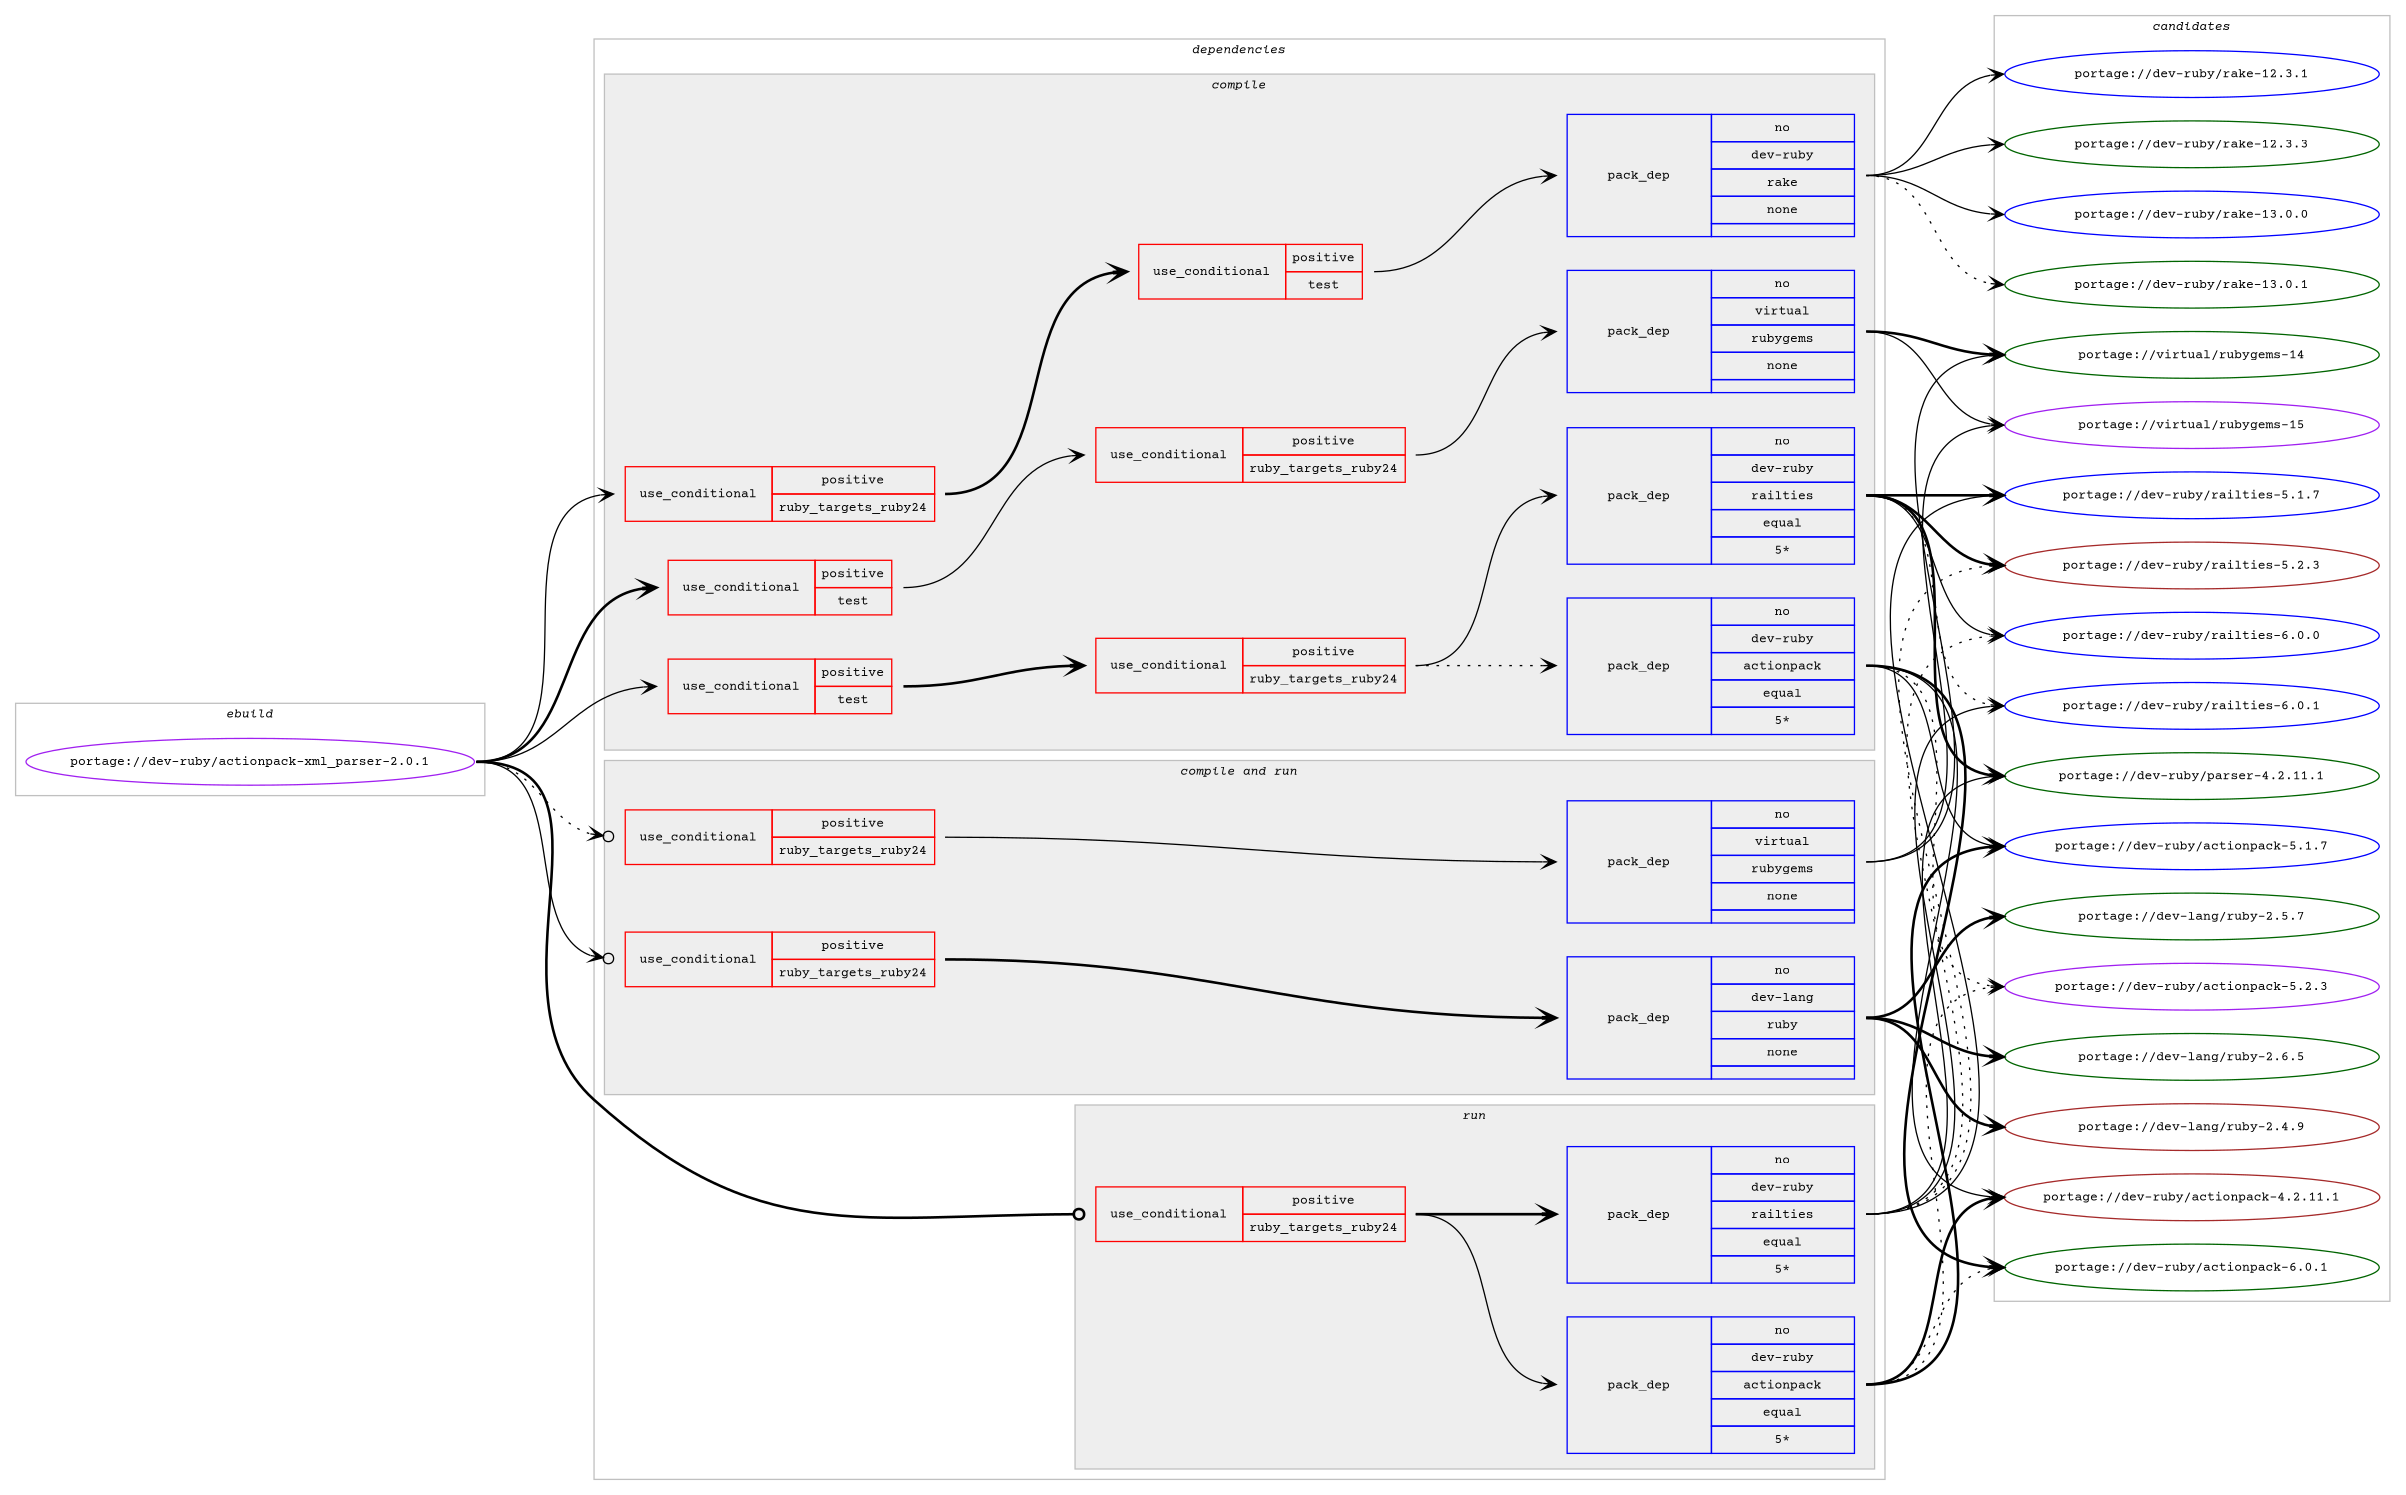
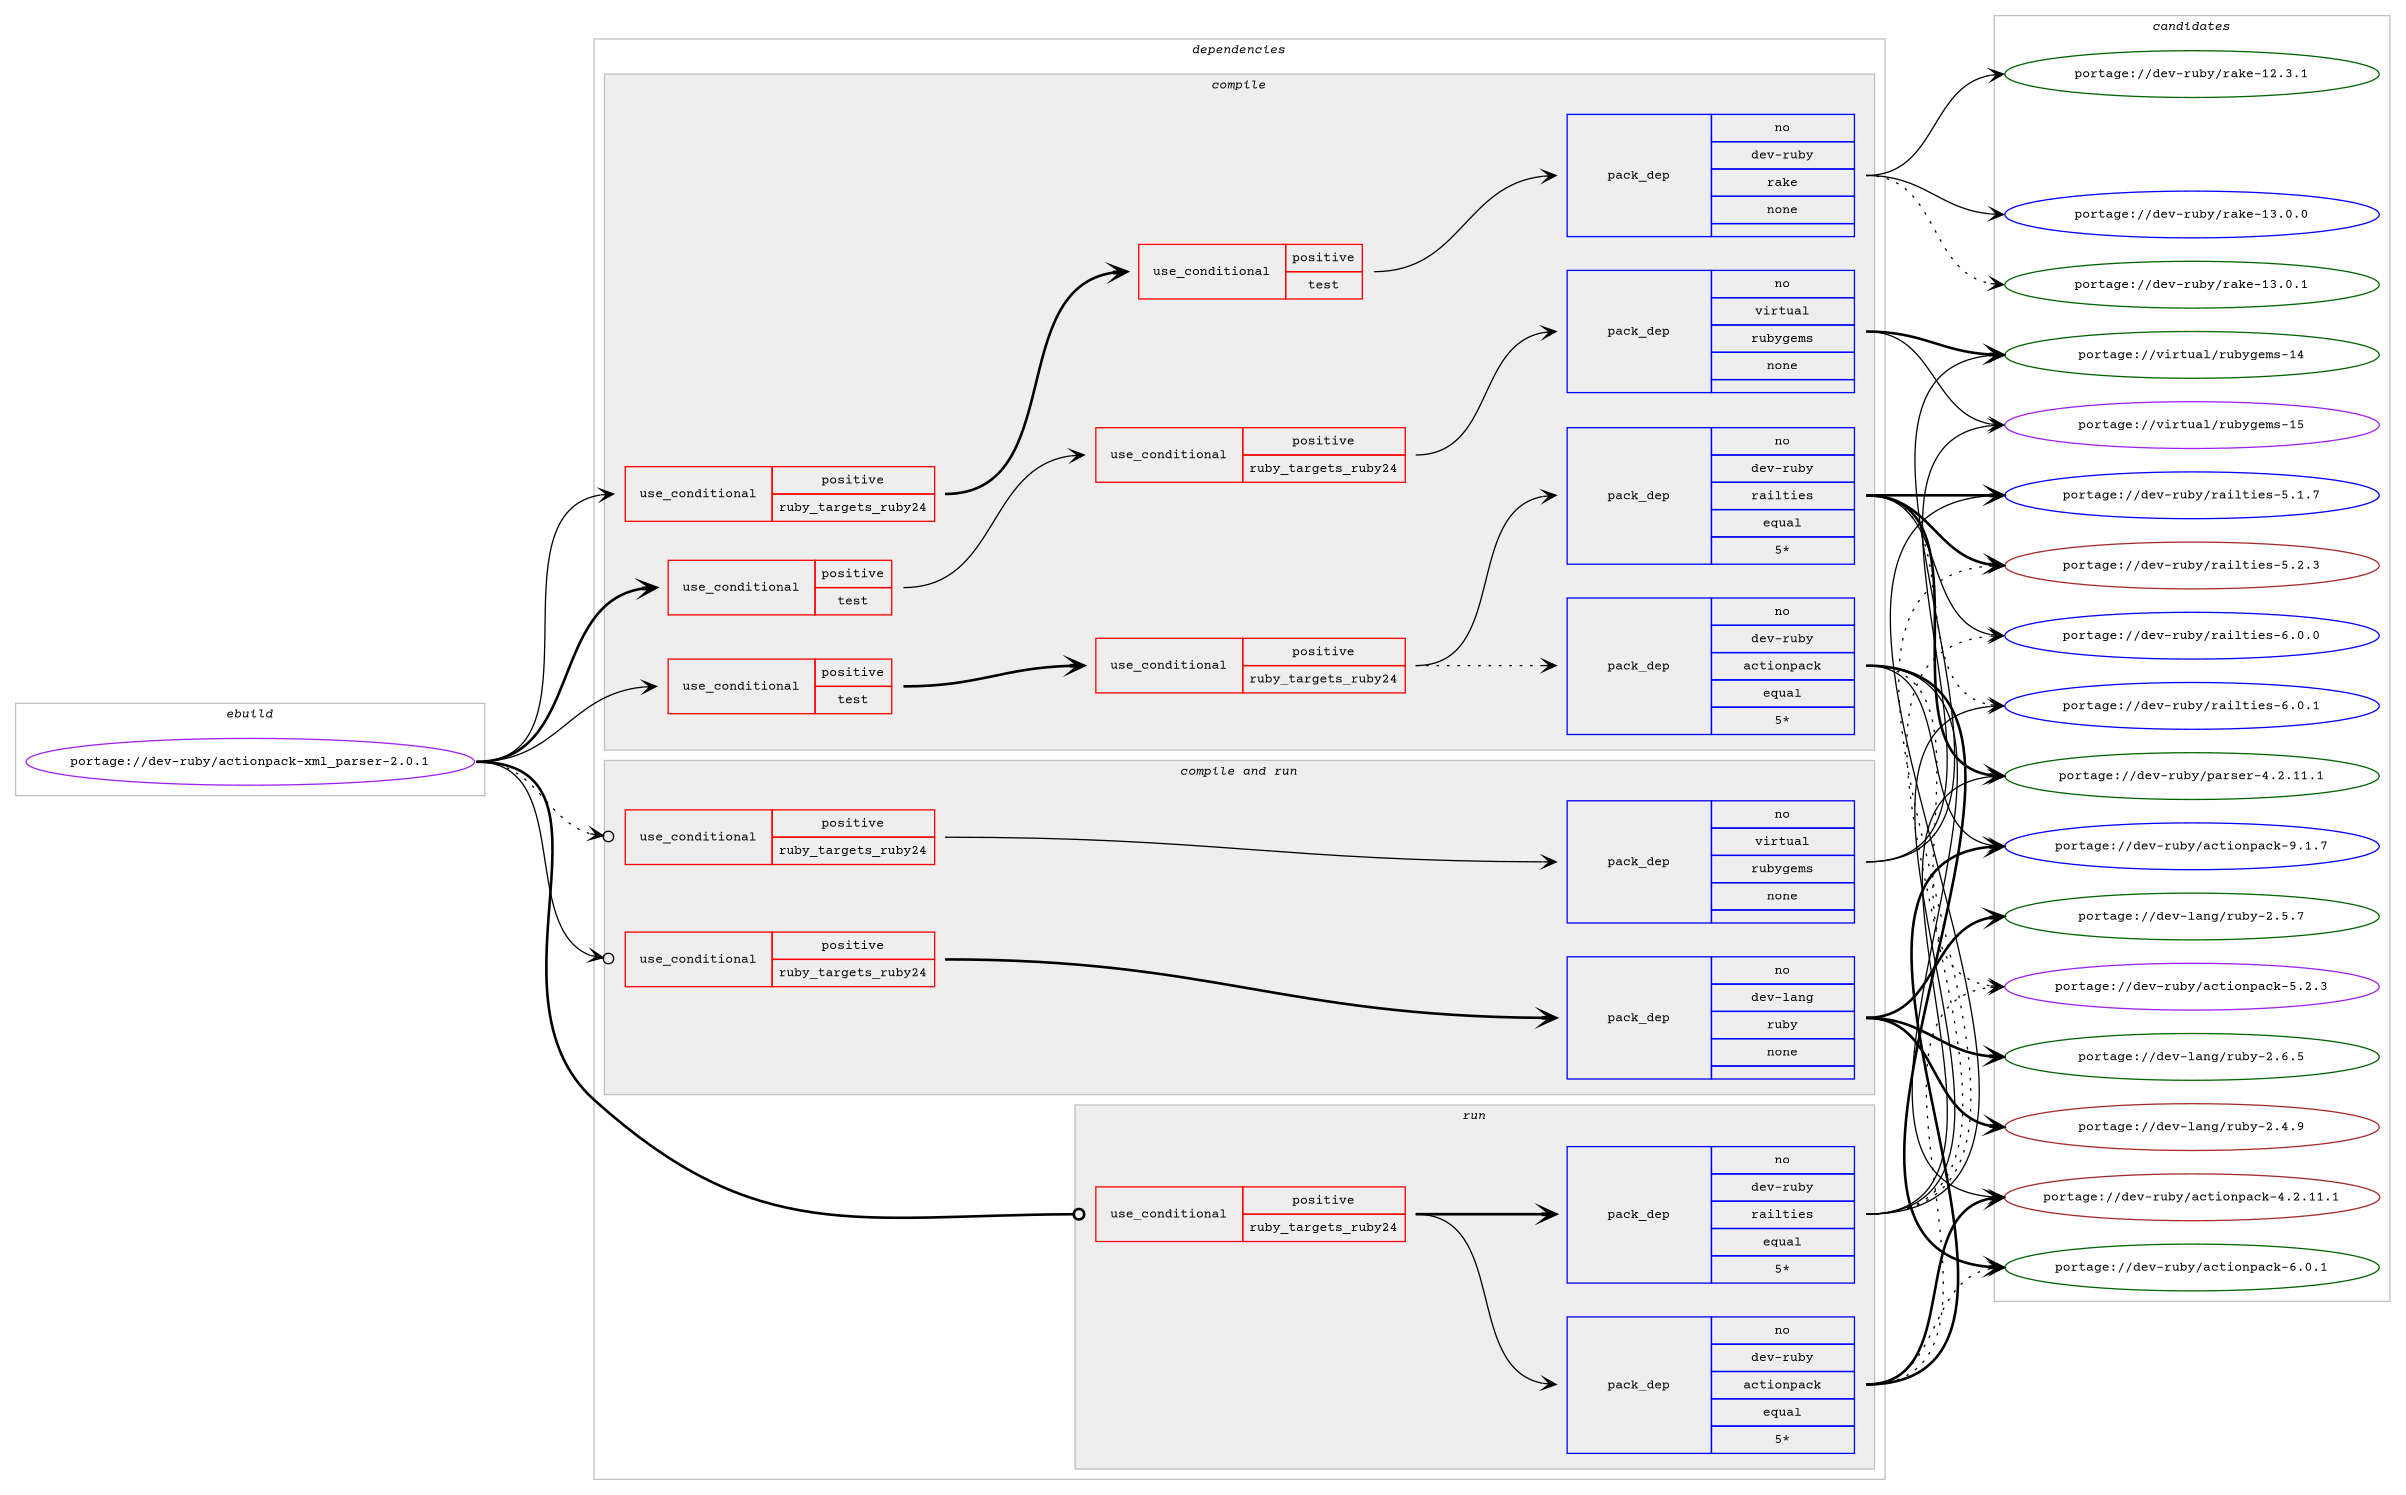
node "portage://dev-ruby/rake-12.3.1": color blue -> darkgreen
node "portage://dev-ruby/rake-12.3.3": removed
node "portage://dev-ruby/actionpack-5.1.7": label "portage://dev-ruby/actionpack-5.1.7" -> "portage://dev-ruby/actionpack-9.1.7"
